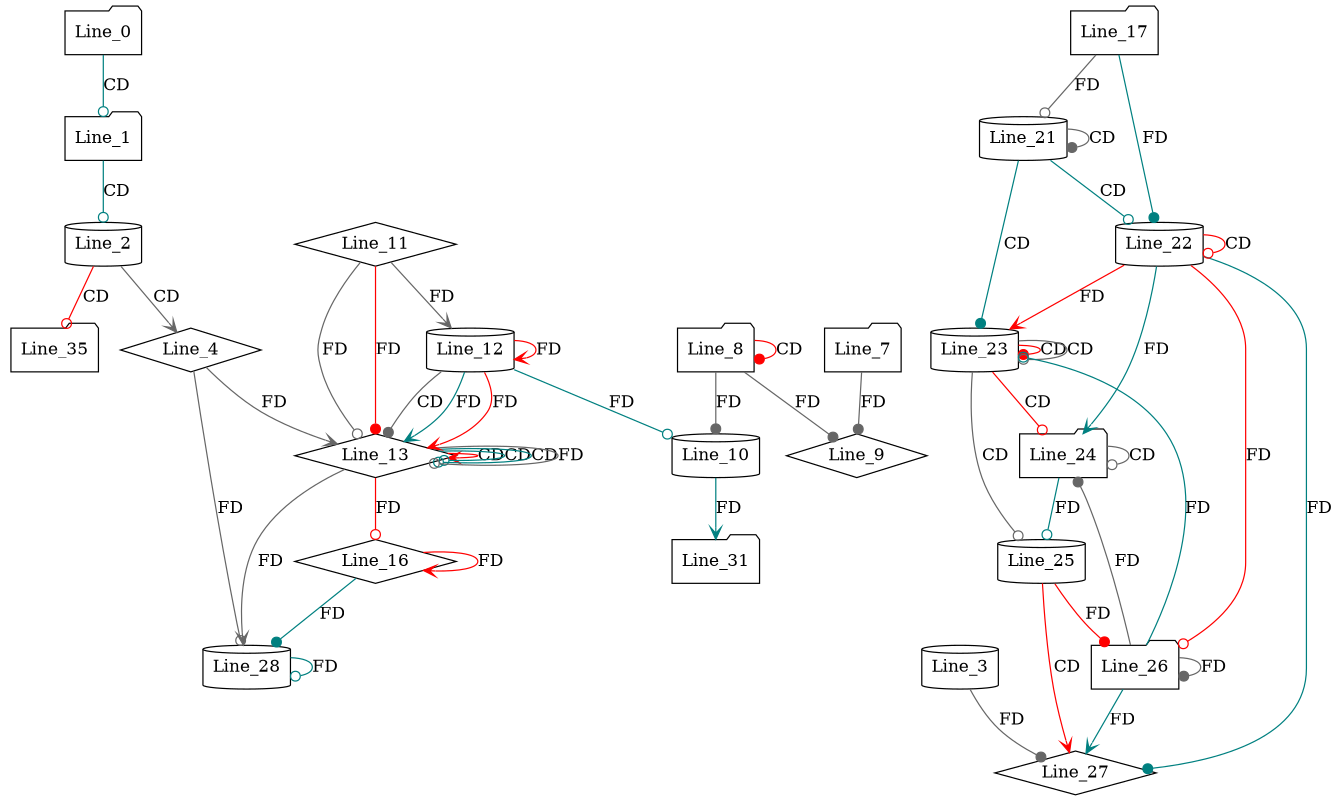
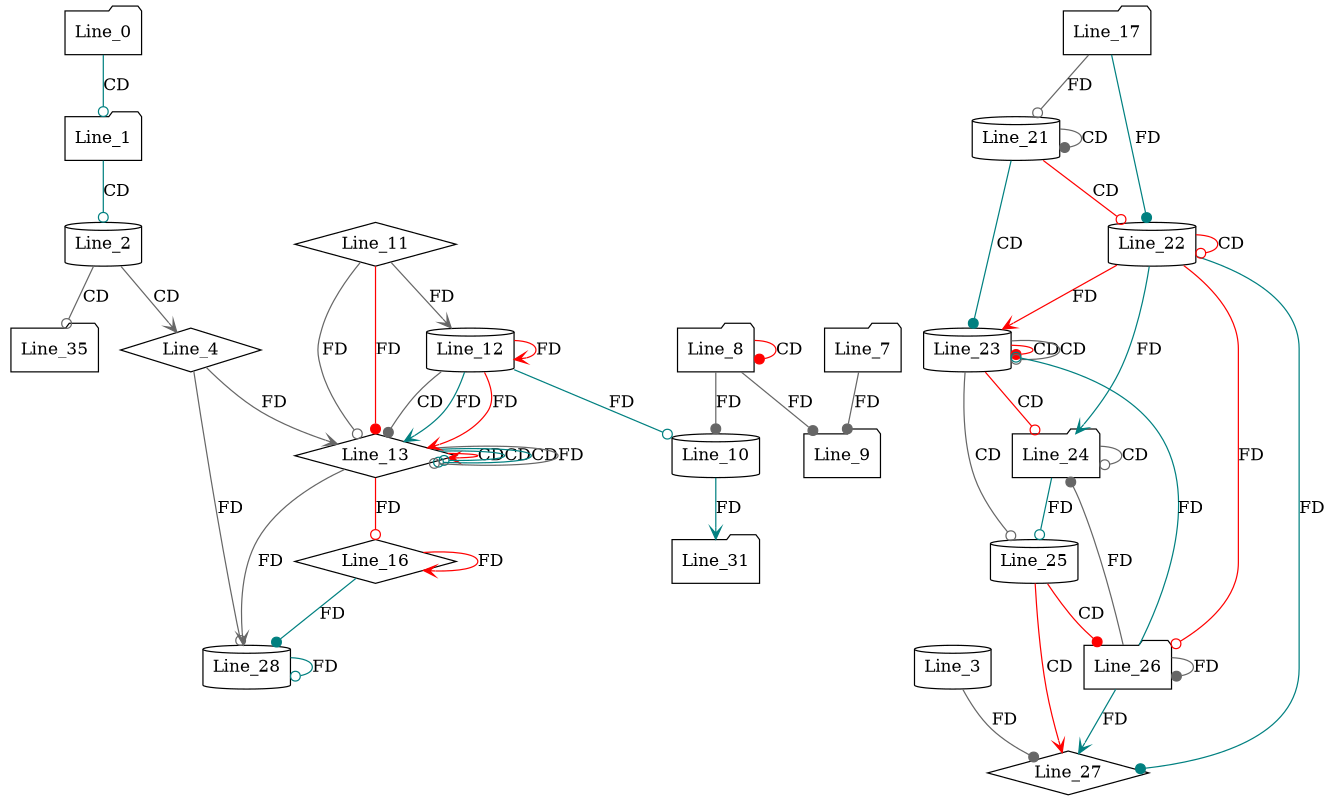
edge "Line_21" -> "Line_22": color teal -> red
edge "Line_2" -> "Line_35": color red -> gray40
node "Line_9": shape diamond -> folder
edge "Line_25" -> "Line_26": label "FD" -> "CD"
